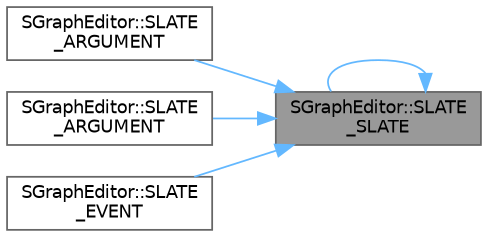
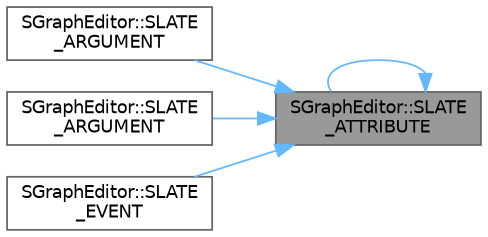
node "SGraphEditor::SLATE _SLATE": label "SGraphEditor::SLATE _SLATE" -> "SGraphEditor::SLATE _ATTRIBUTE"
